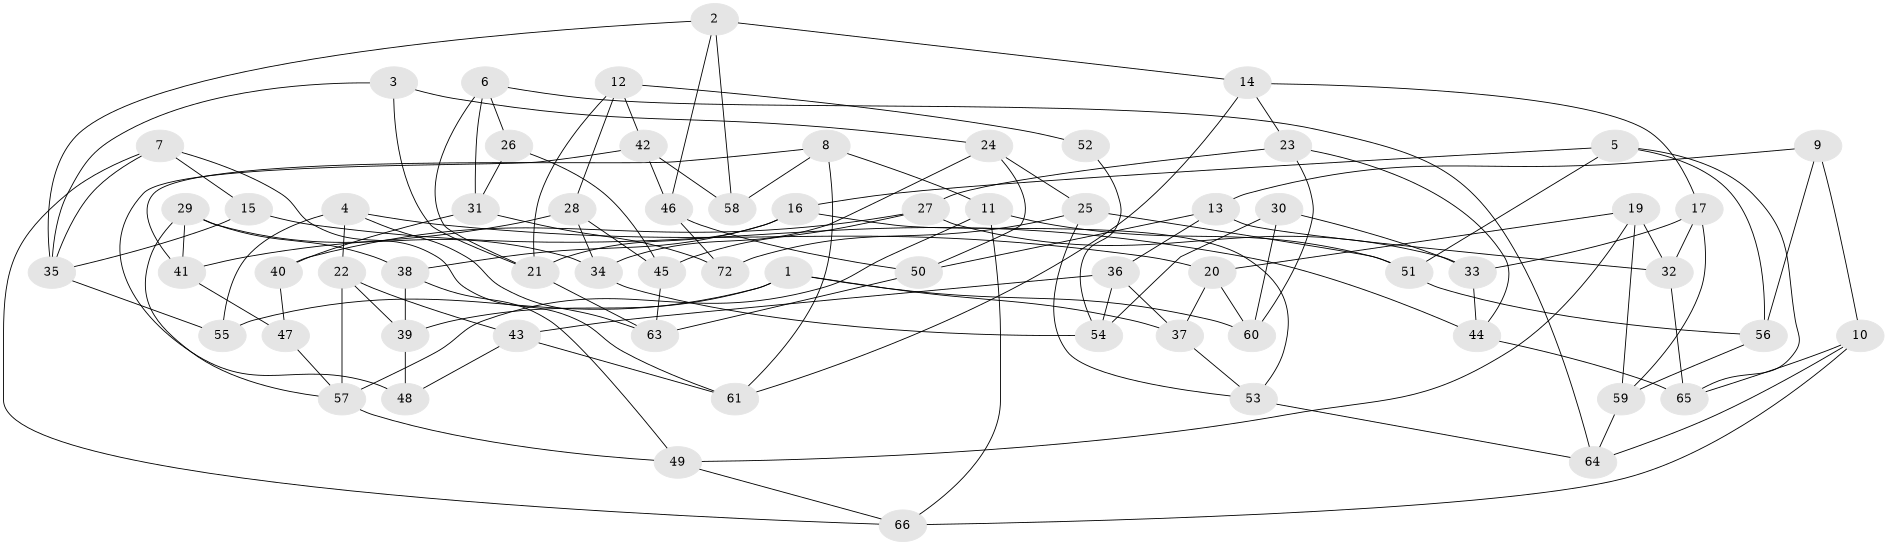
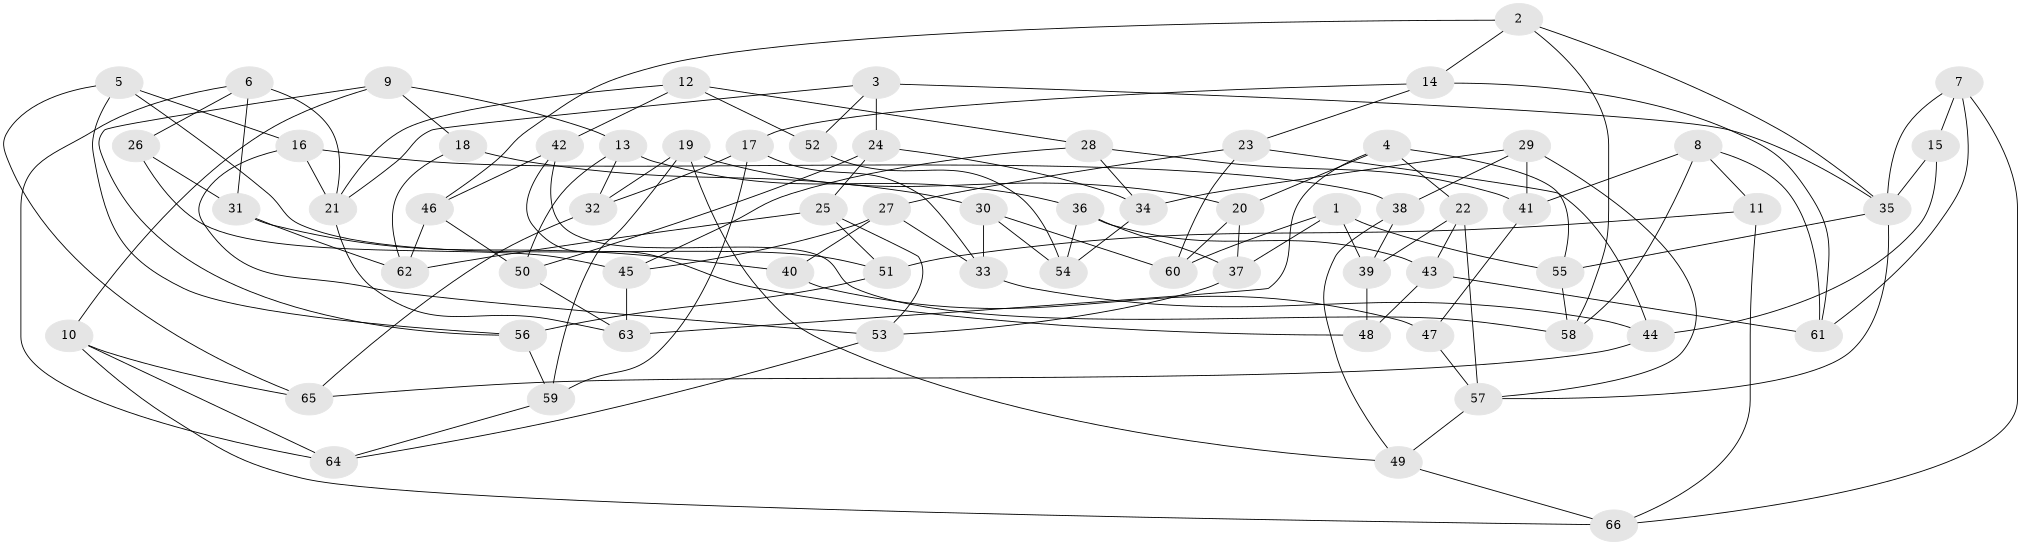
edge "3" -- "52": added
node "18": added
node "72": label "72" -> "62"
edge "11" -- "57": now "35" -- "57"
edge "55" -- "58": added
